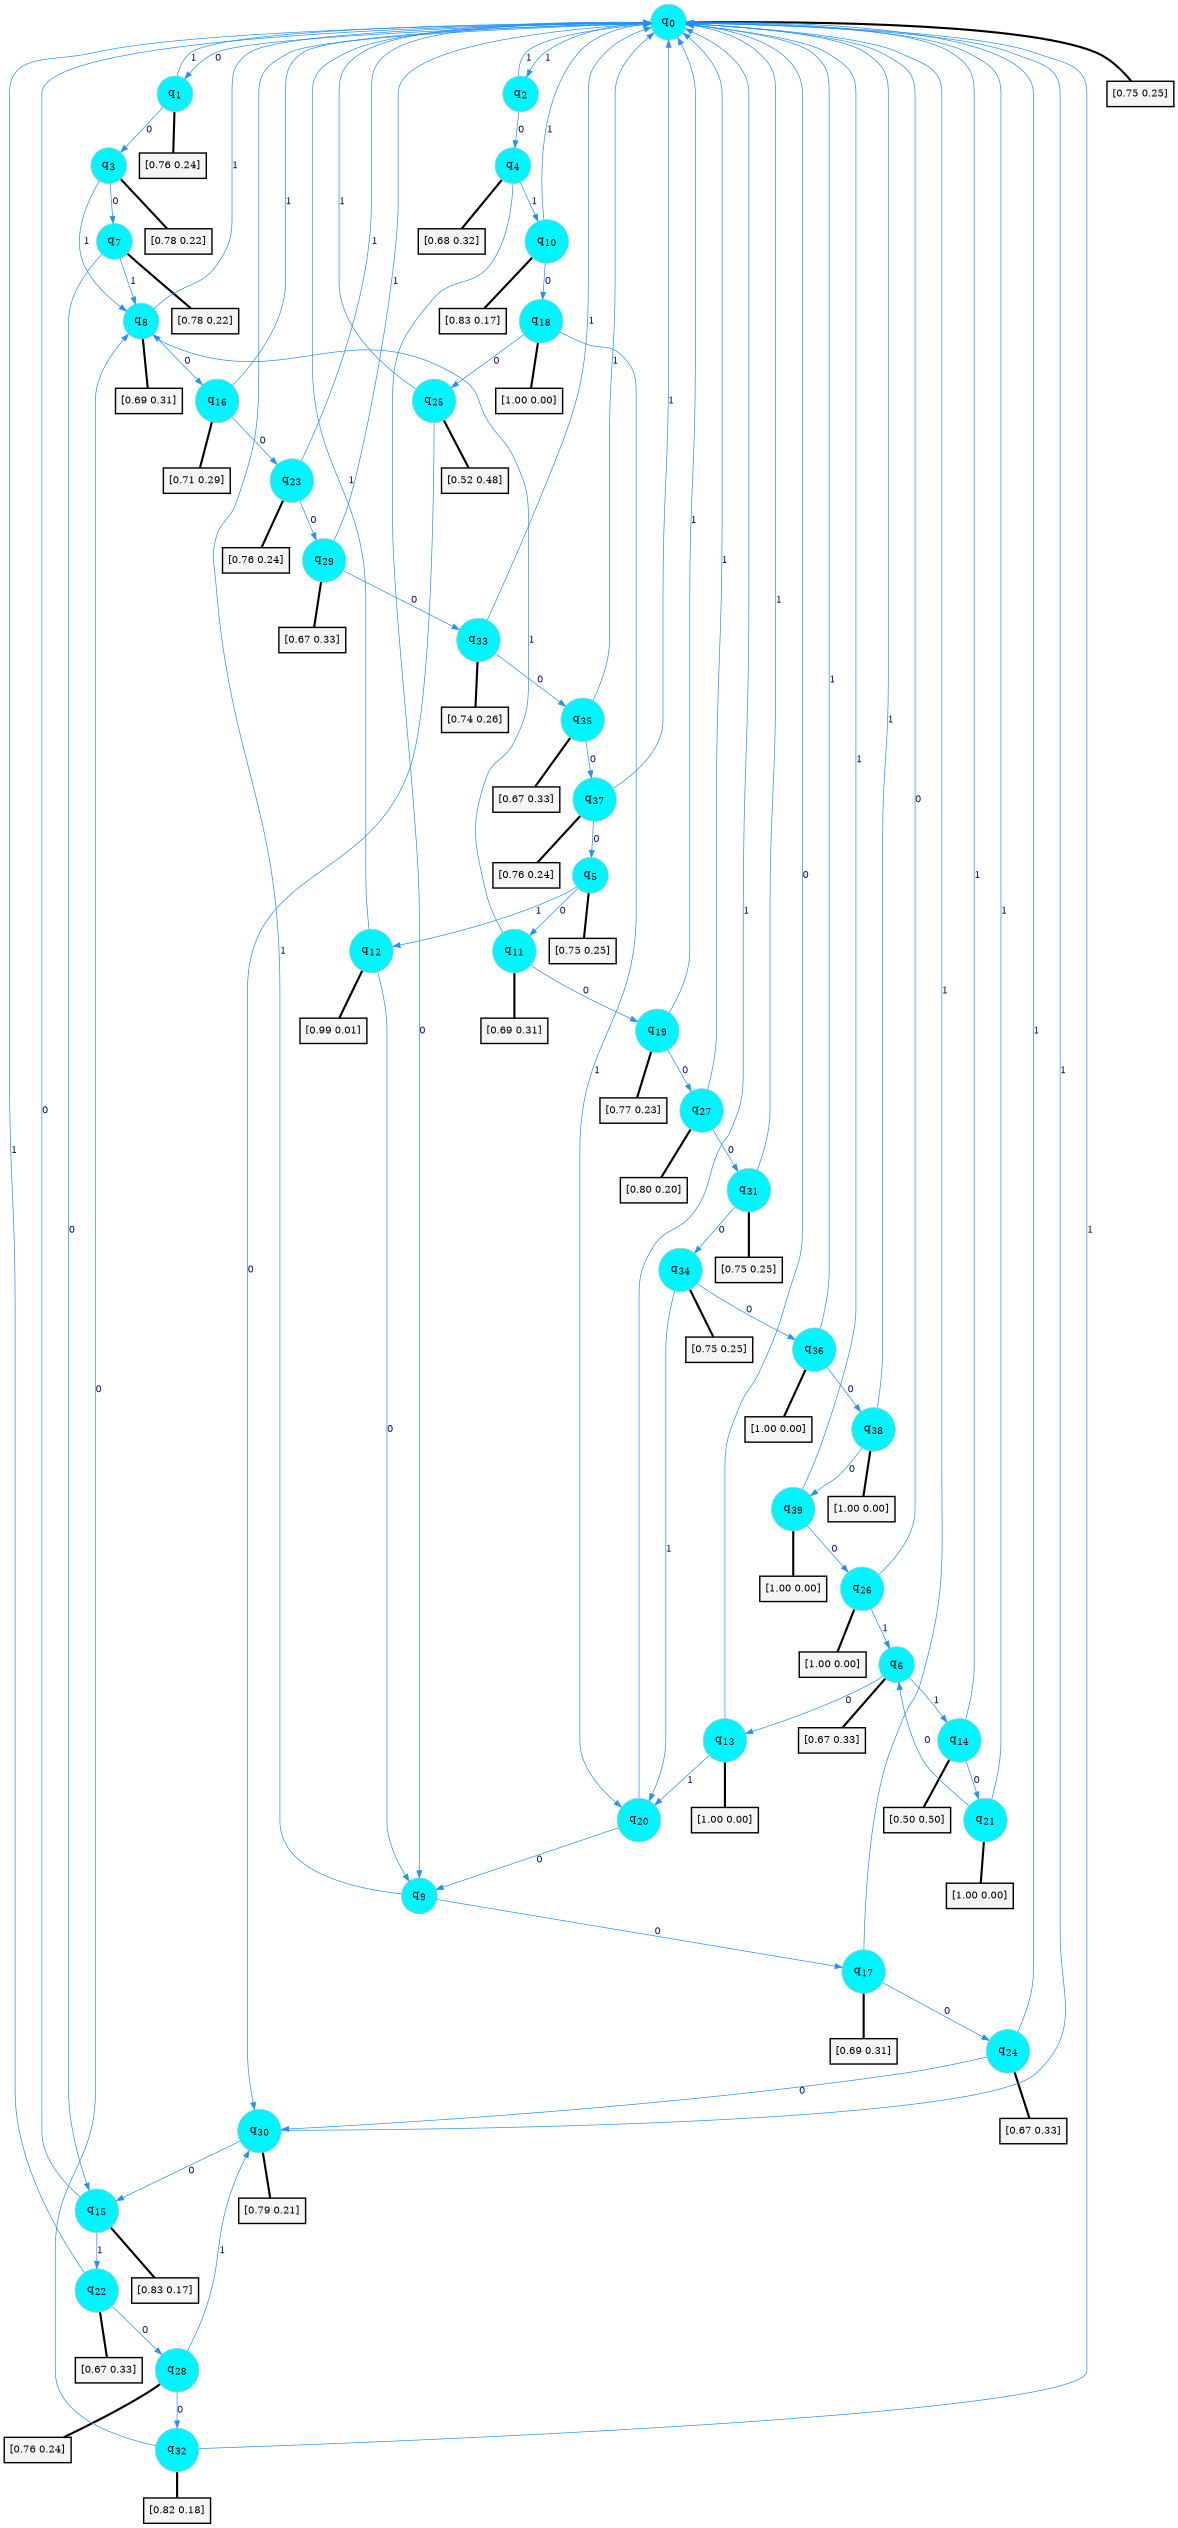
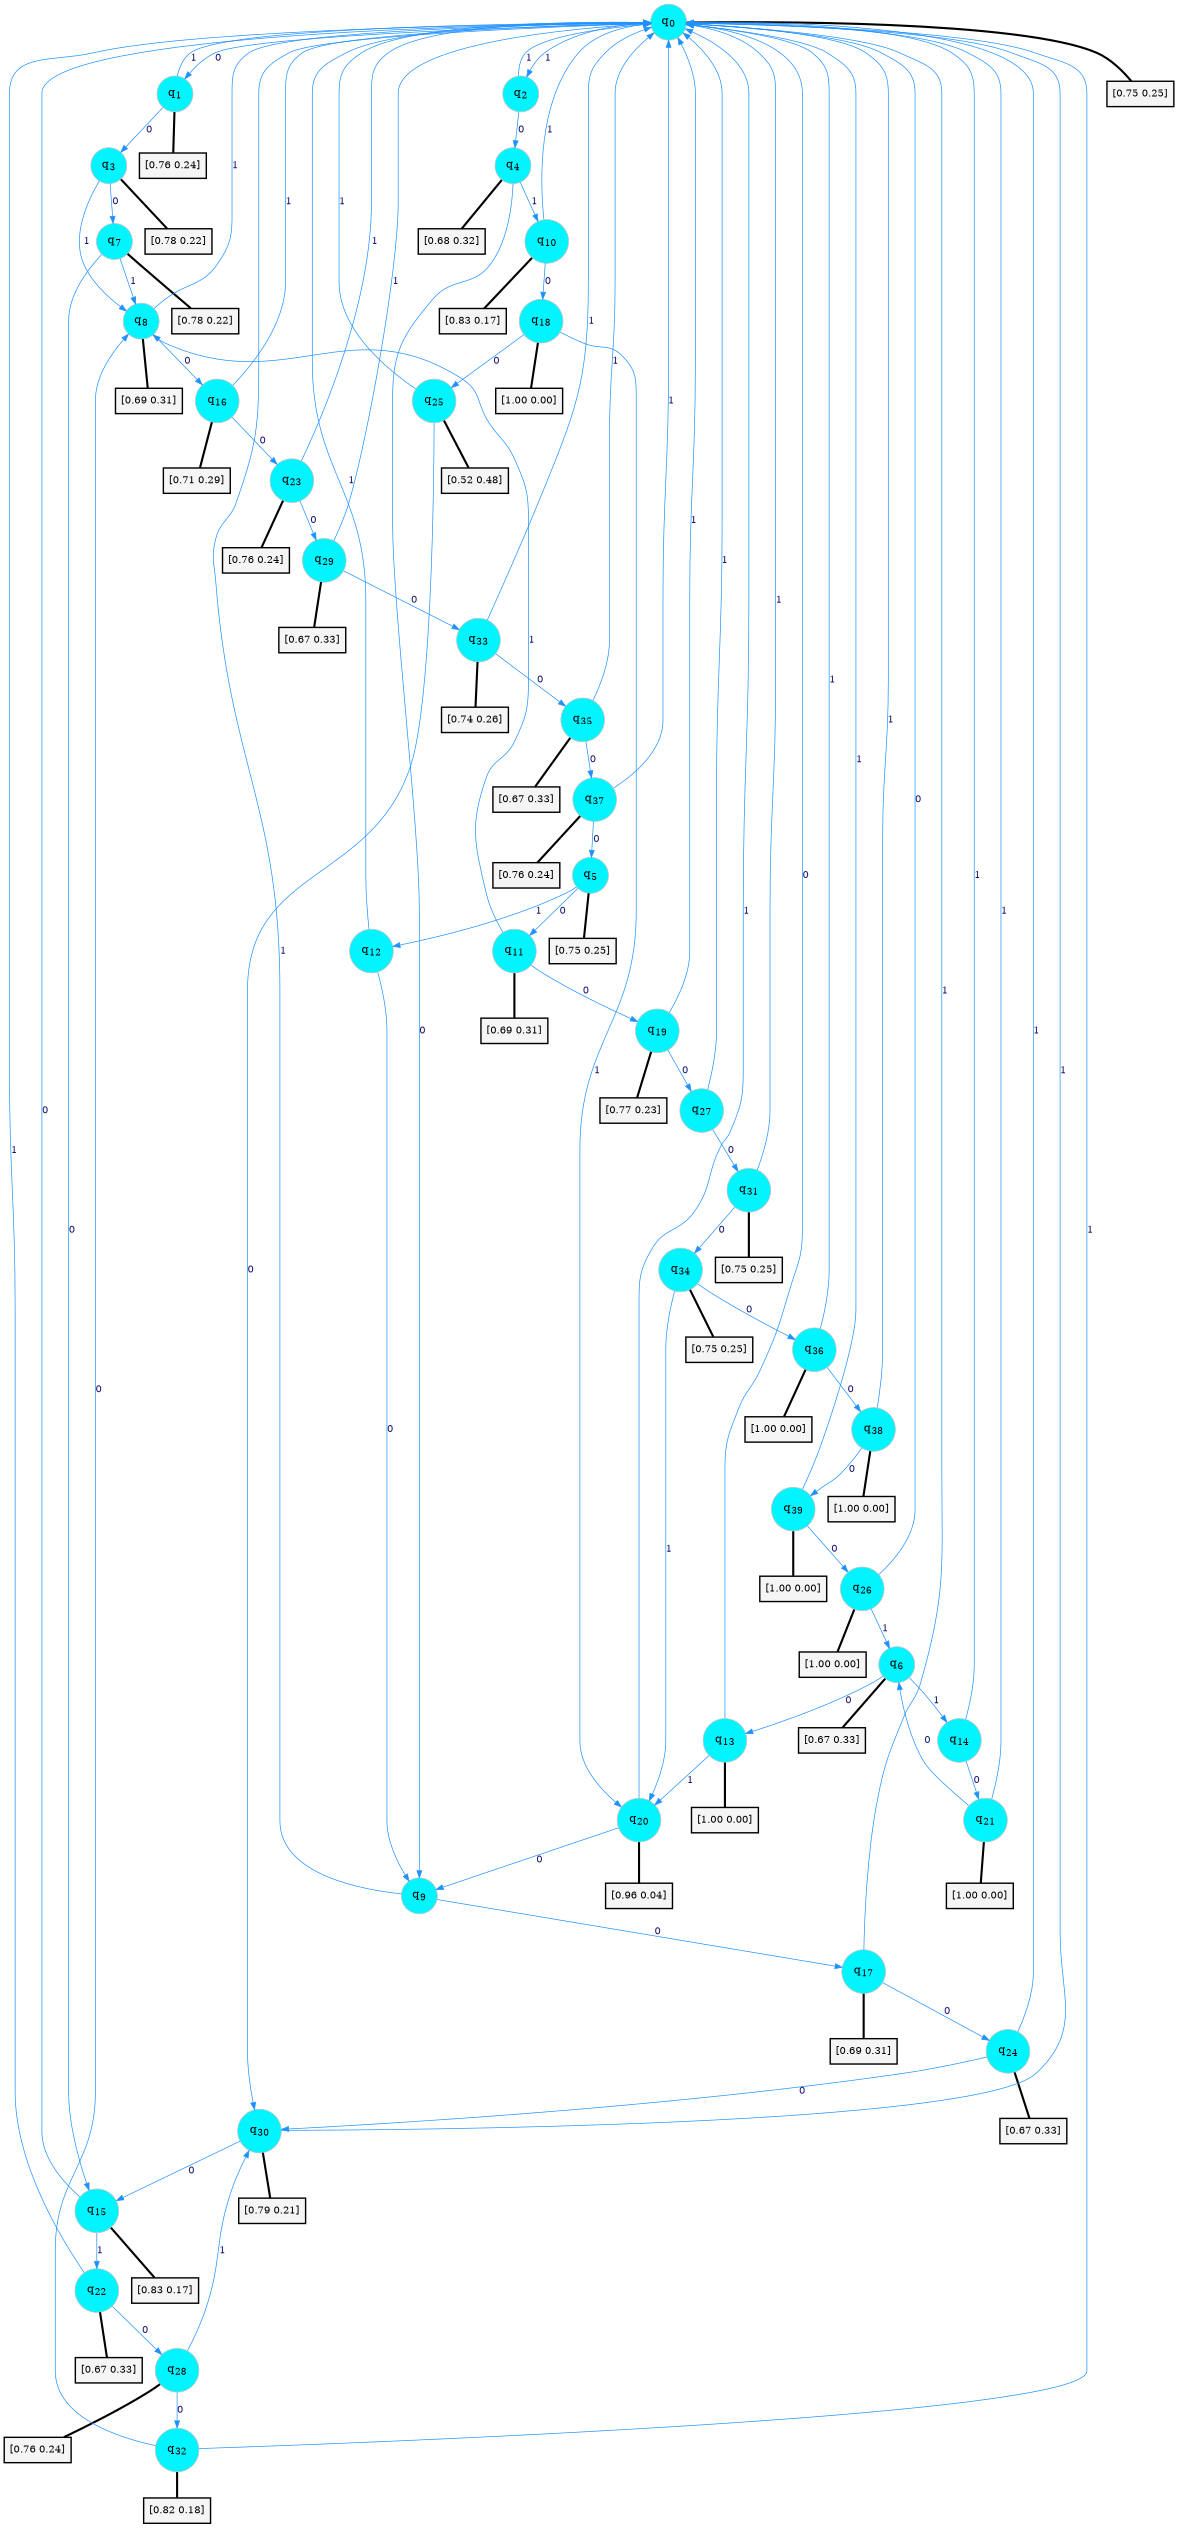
node "[0.99 0.01]": removed
node "[0.80 0.20]": removed
node "[0.50 0.50]": removed
node "[0.96 0.04]": added
